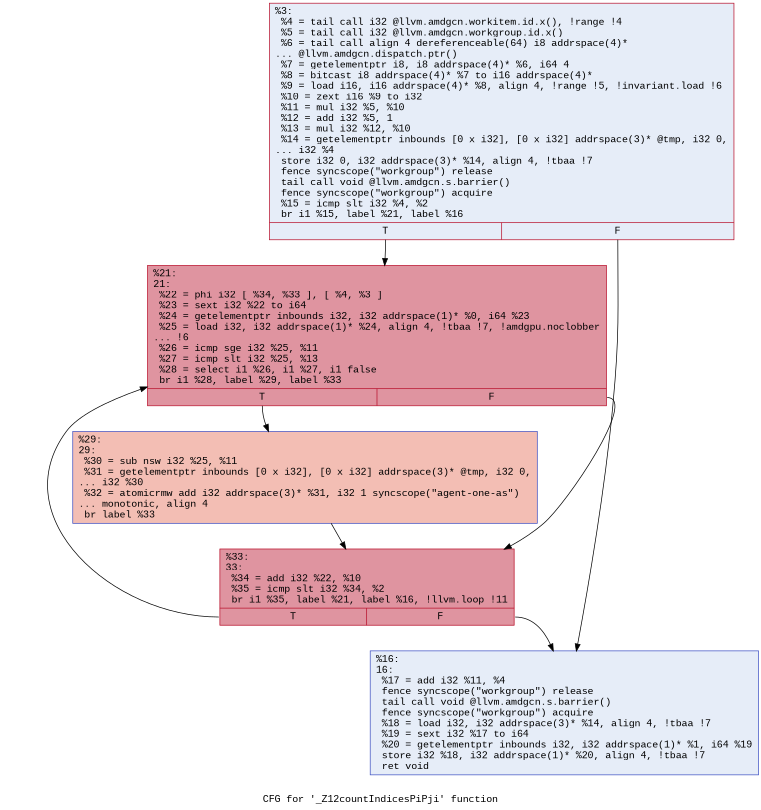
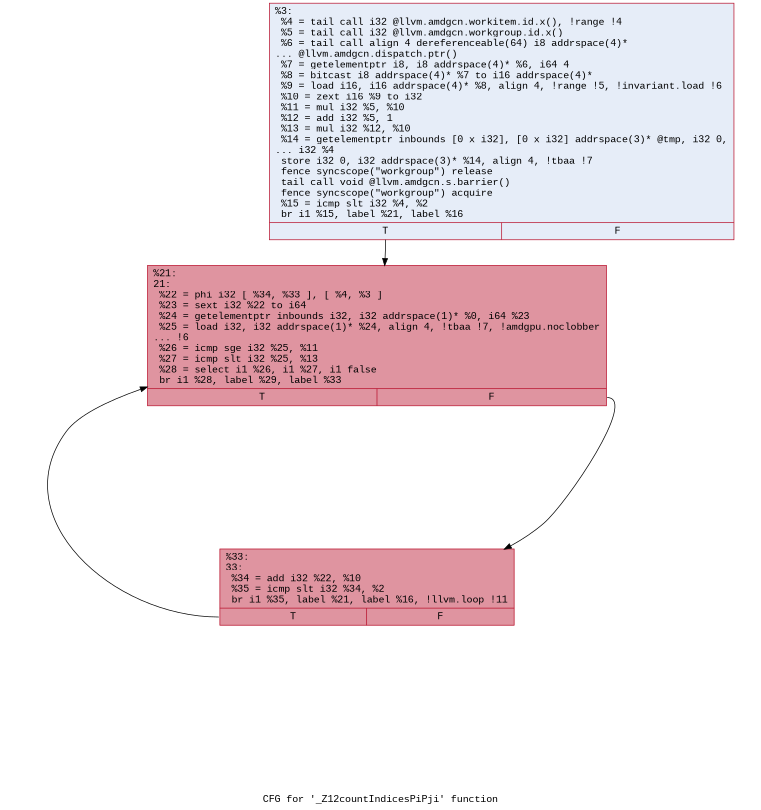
node "%29:": removed
node "%16:": removed
